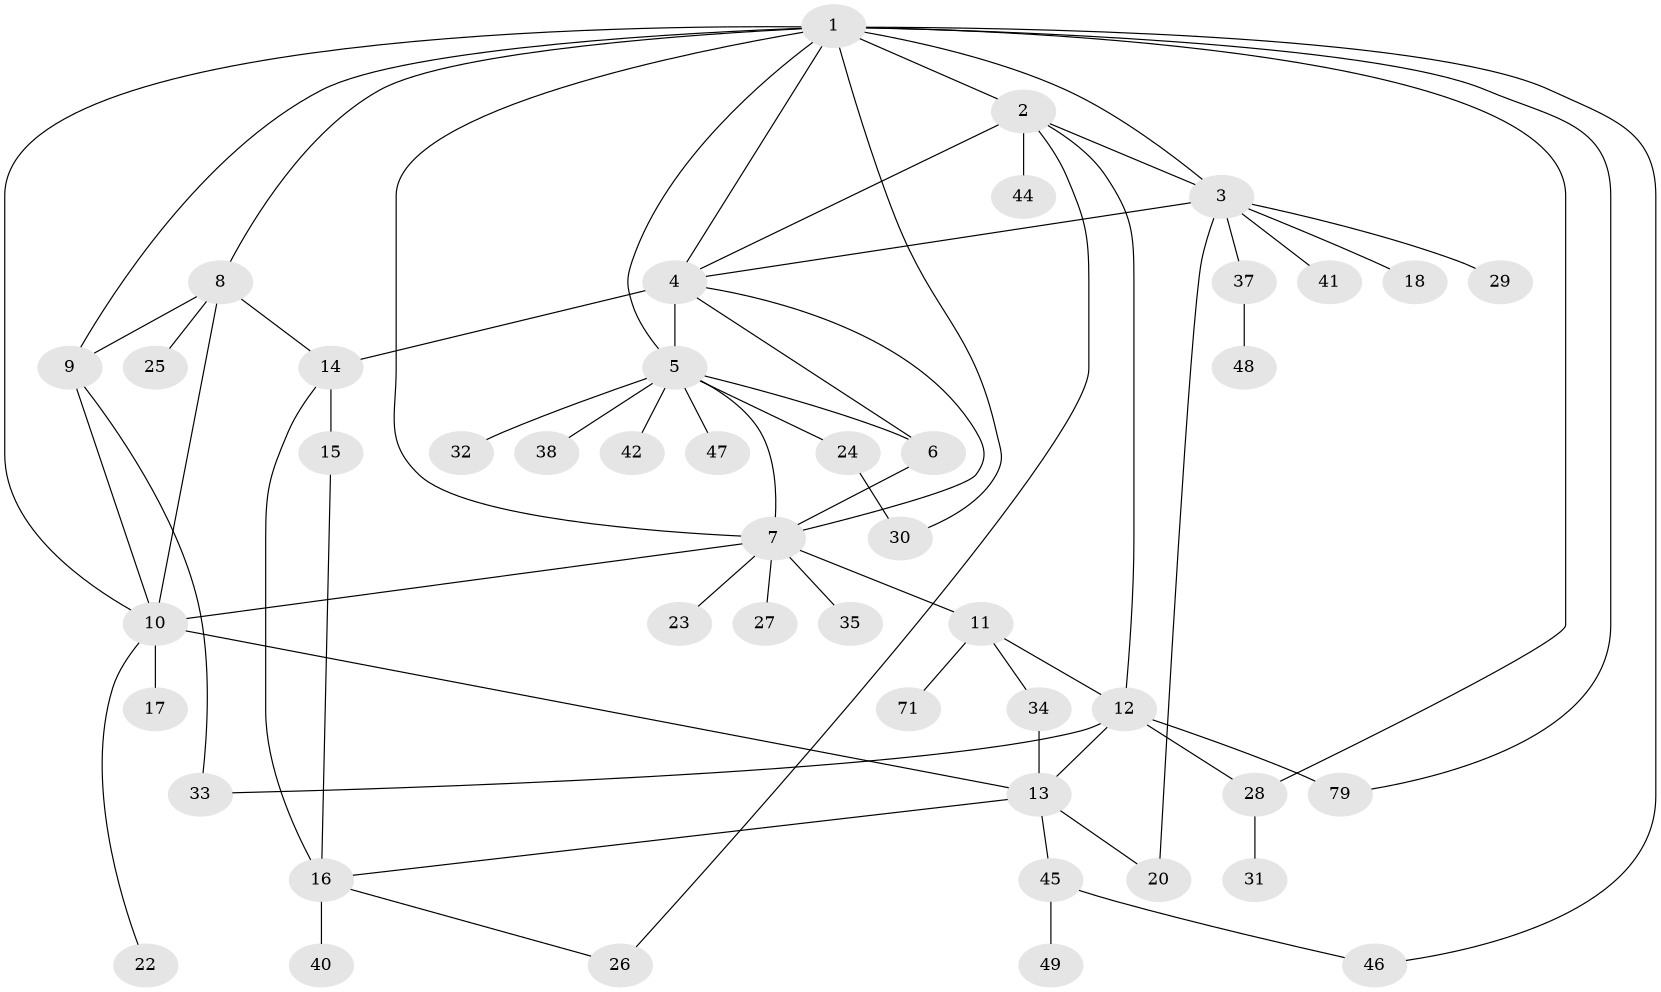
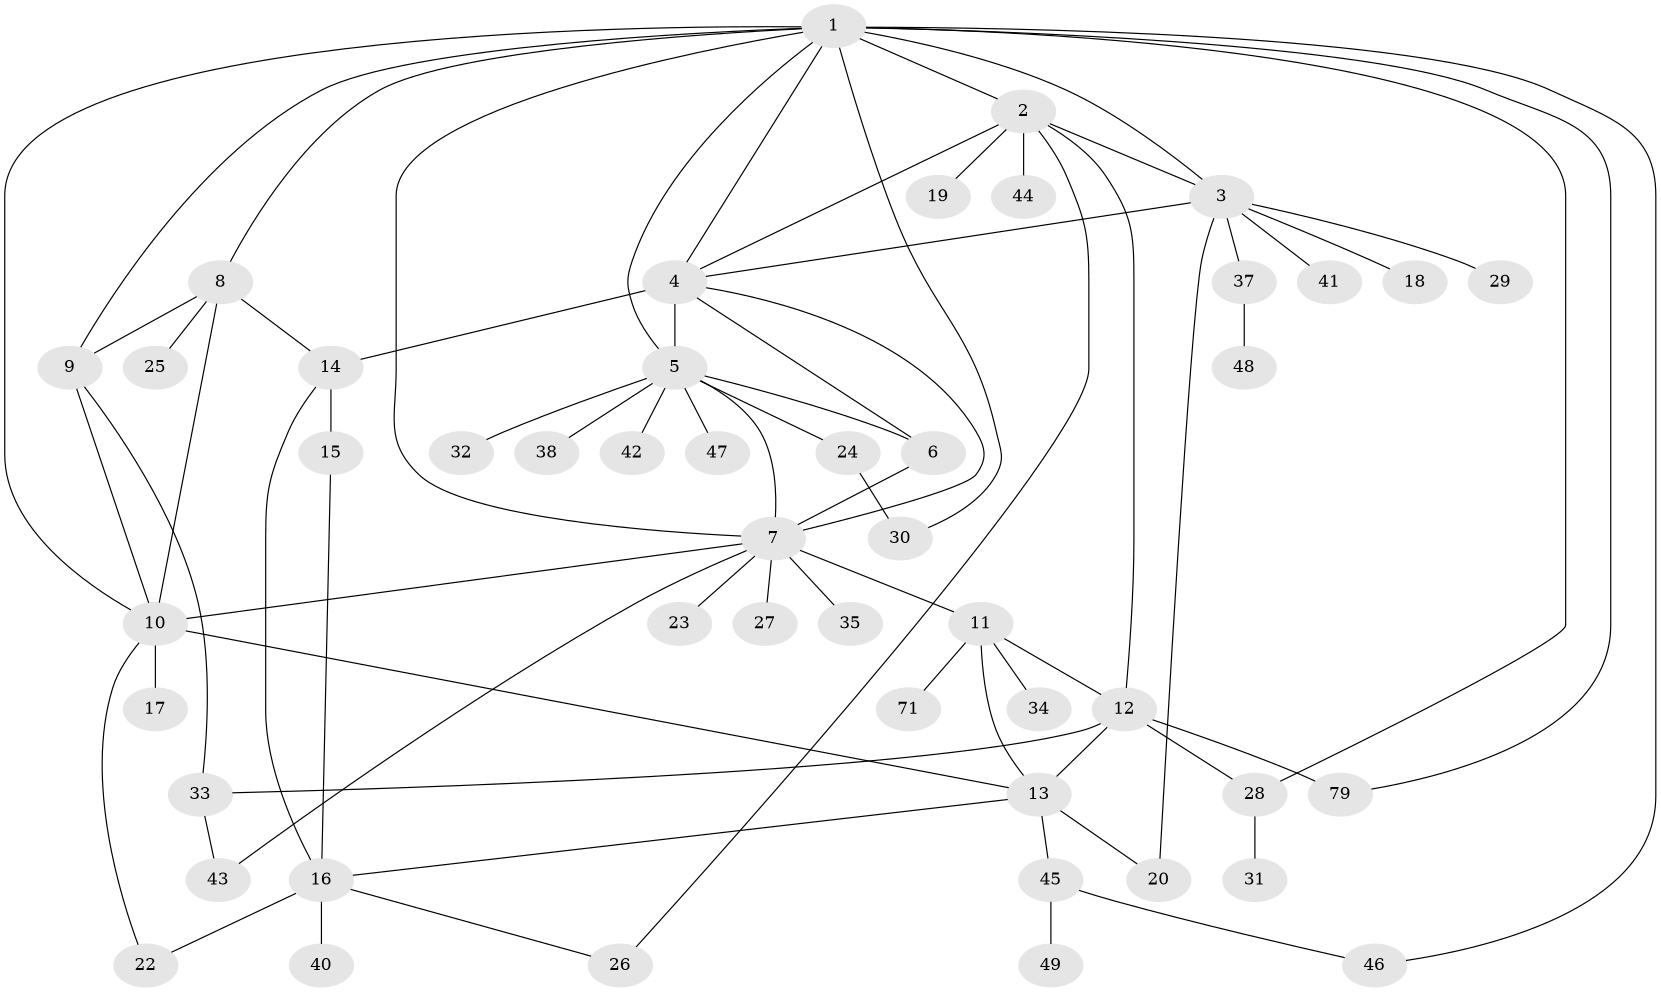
node "19": added
edge "34" -- "13": now "11" -- "13"
node "43": added
edge "16" -- "22": added
